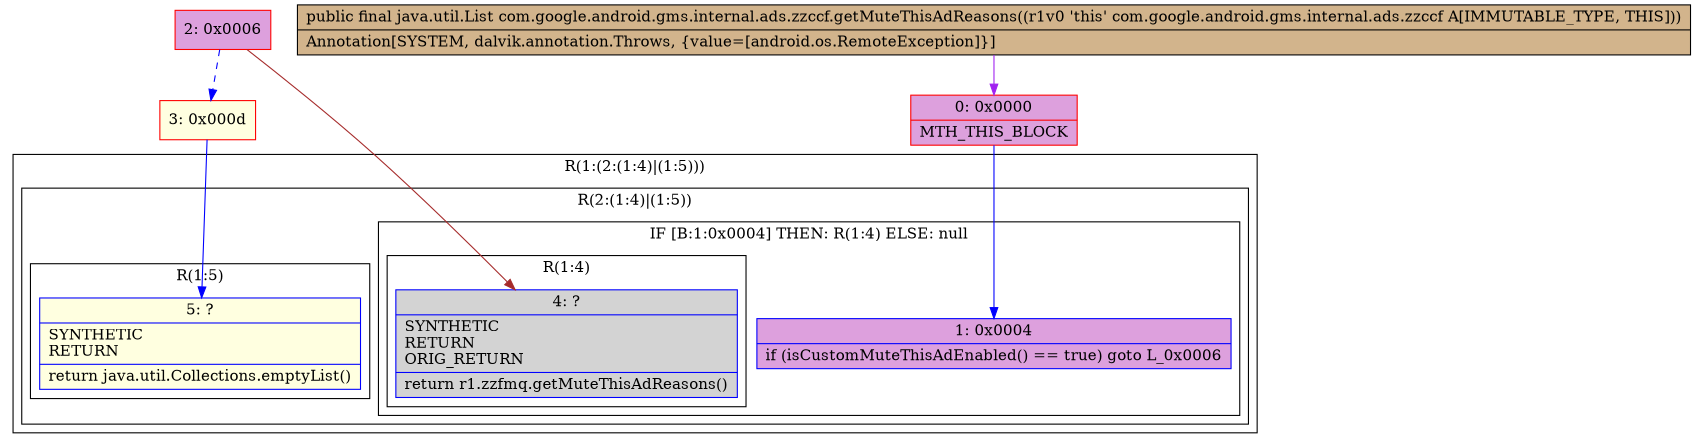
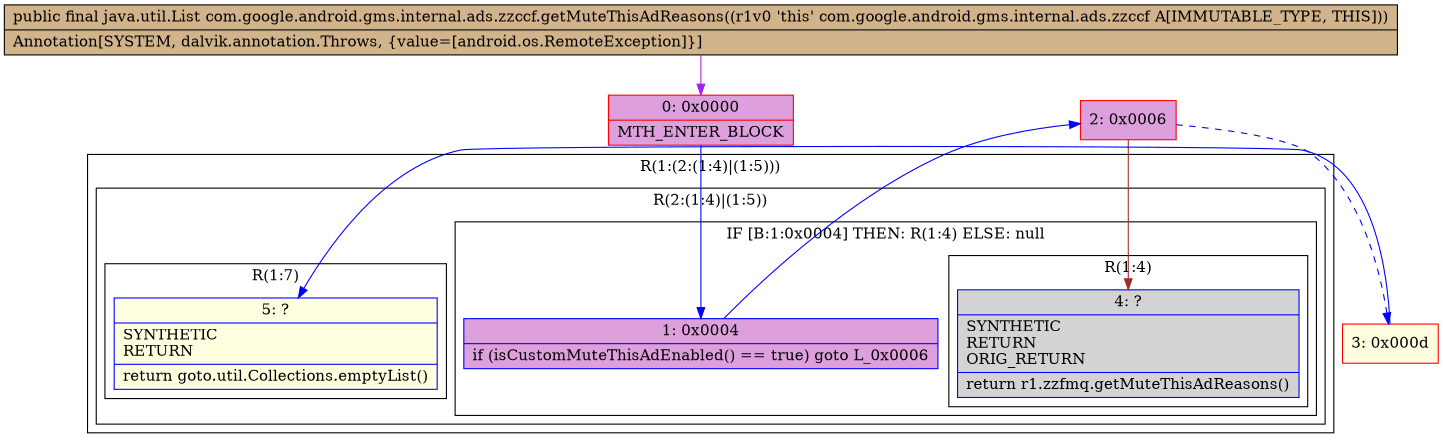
node "0: 0x0000": text "MTH_THIS_BLOCK" -> "MTH_ENTER_BLOCK"
edge "1: 0x0004" -> "2: 0x0006": added
cluster "R(1:5)": label "R(1:5)" -> "R(1:7)"
node "5: ?": text "return java.util.Collections.emptyList()" -> "return goto.util.Collections.emptyList()"
